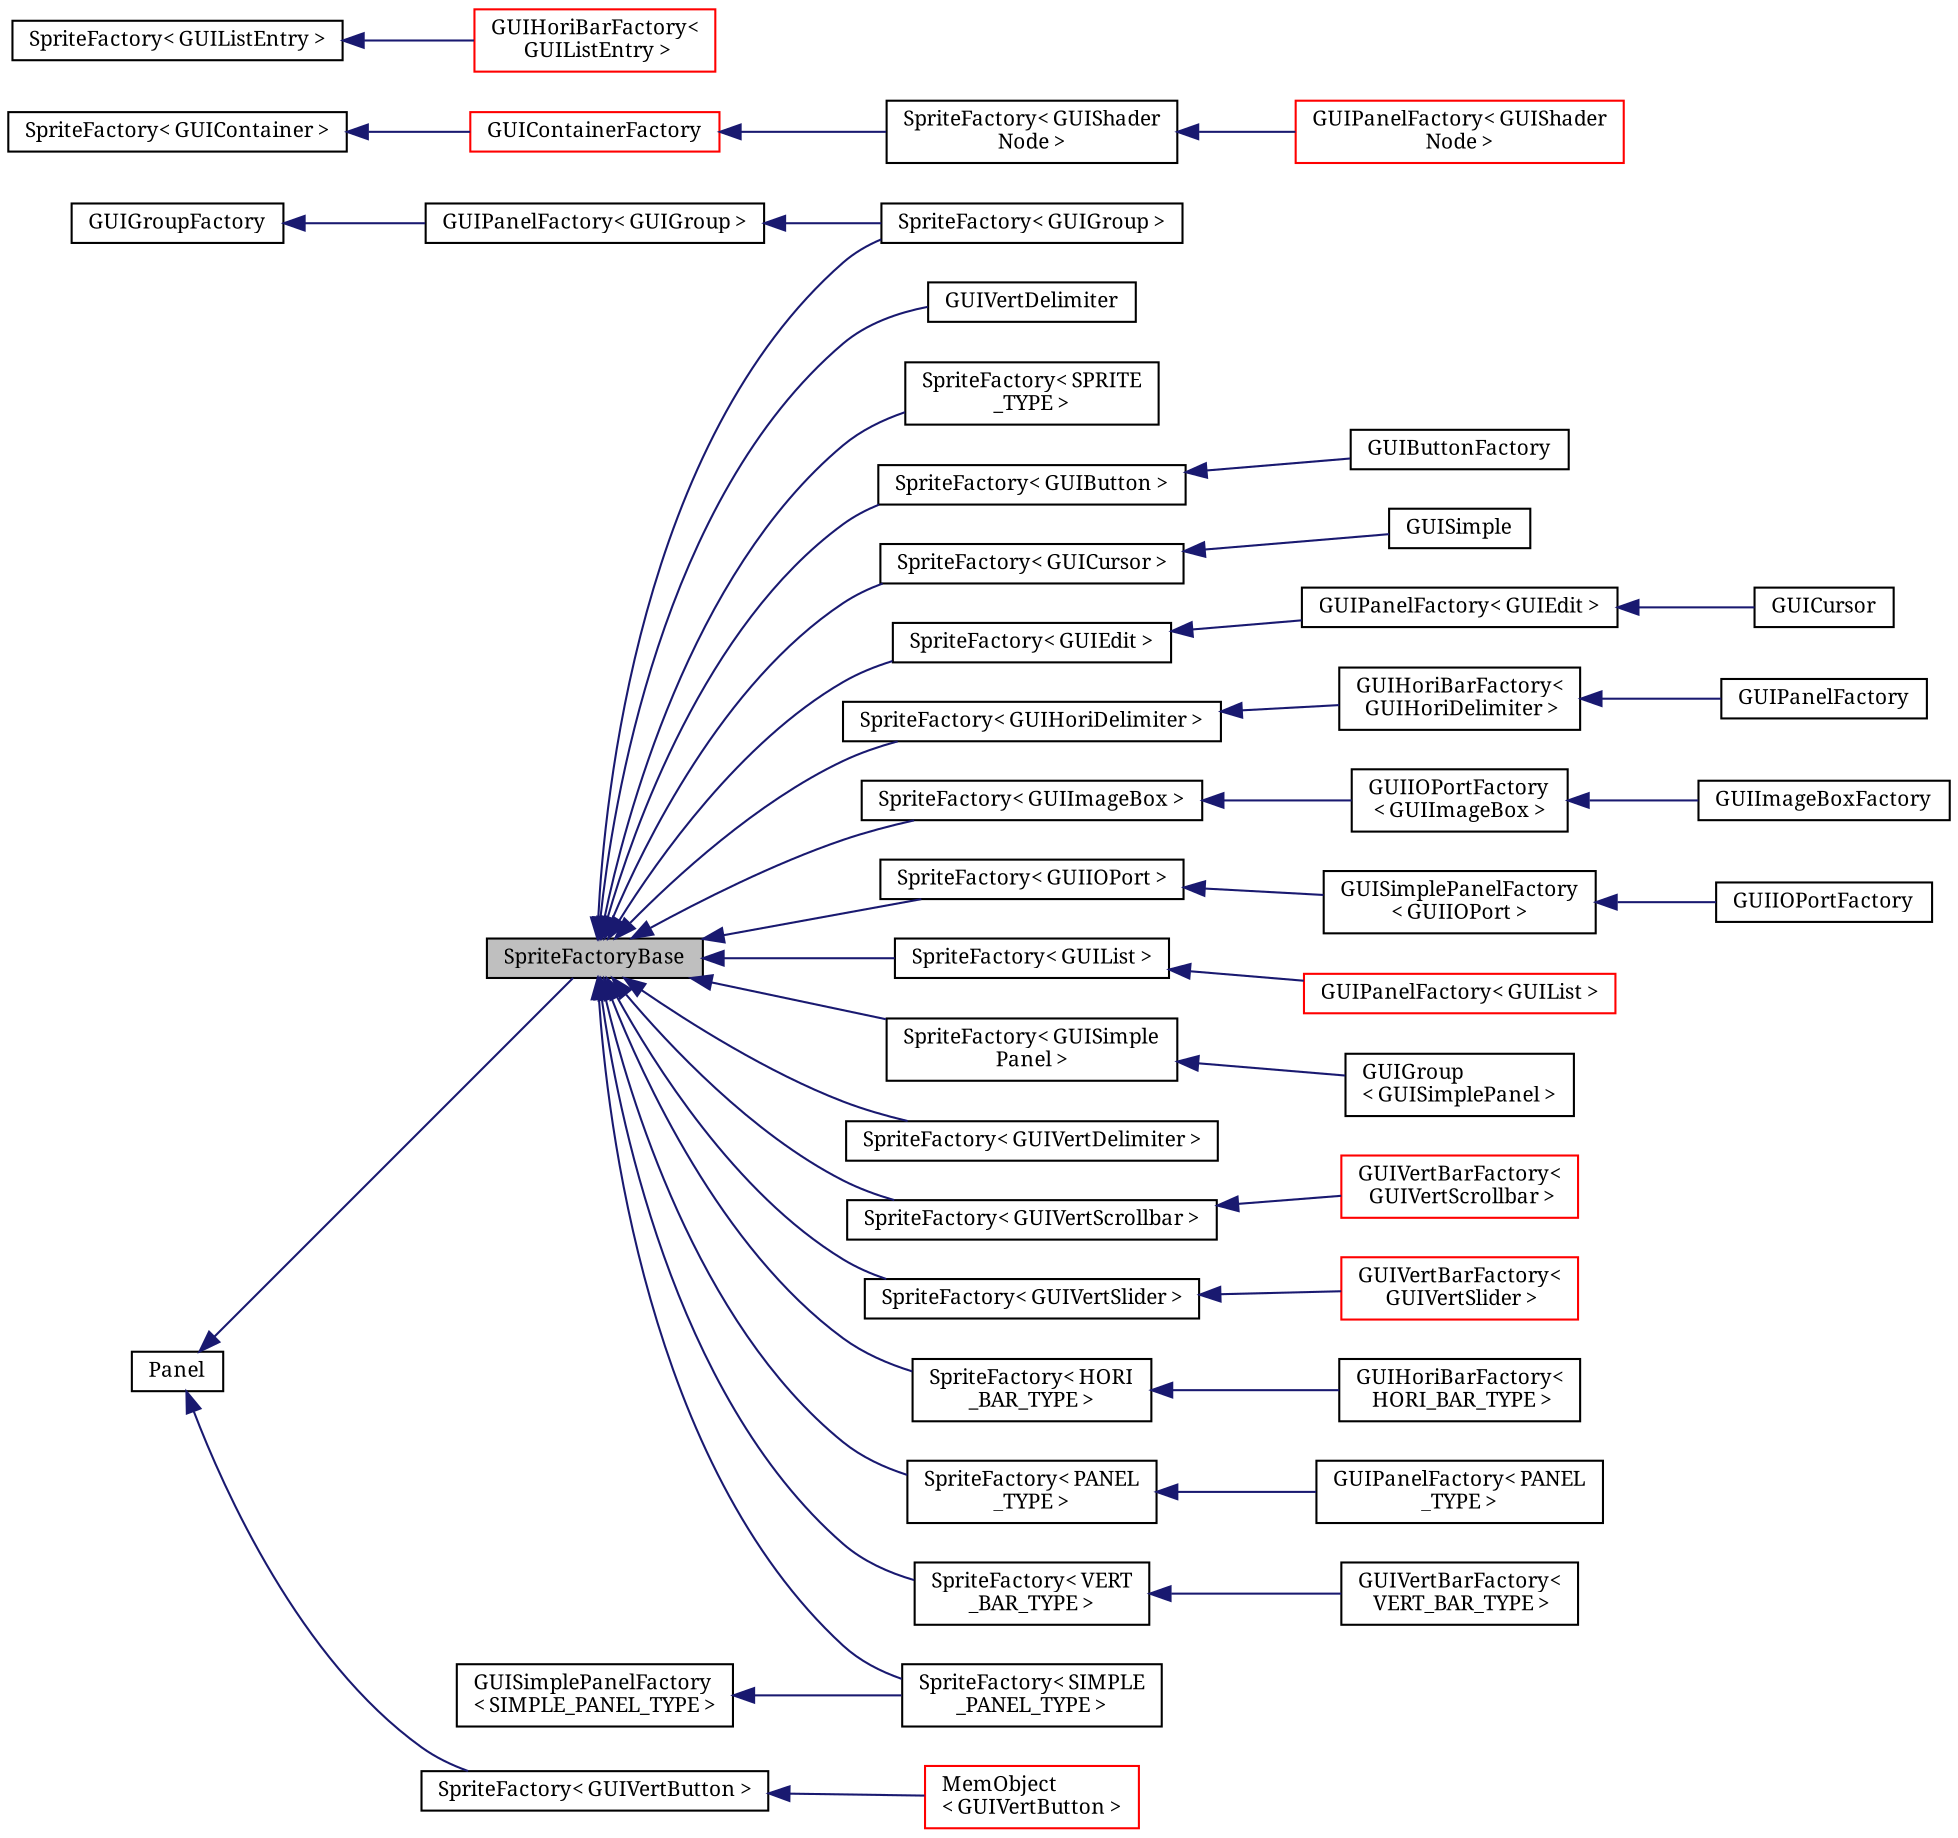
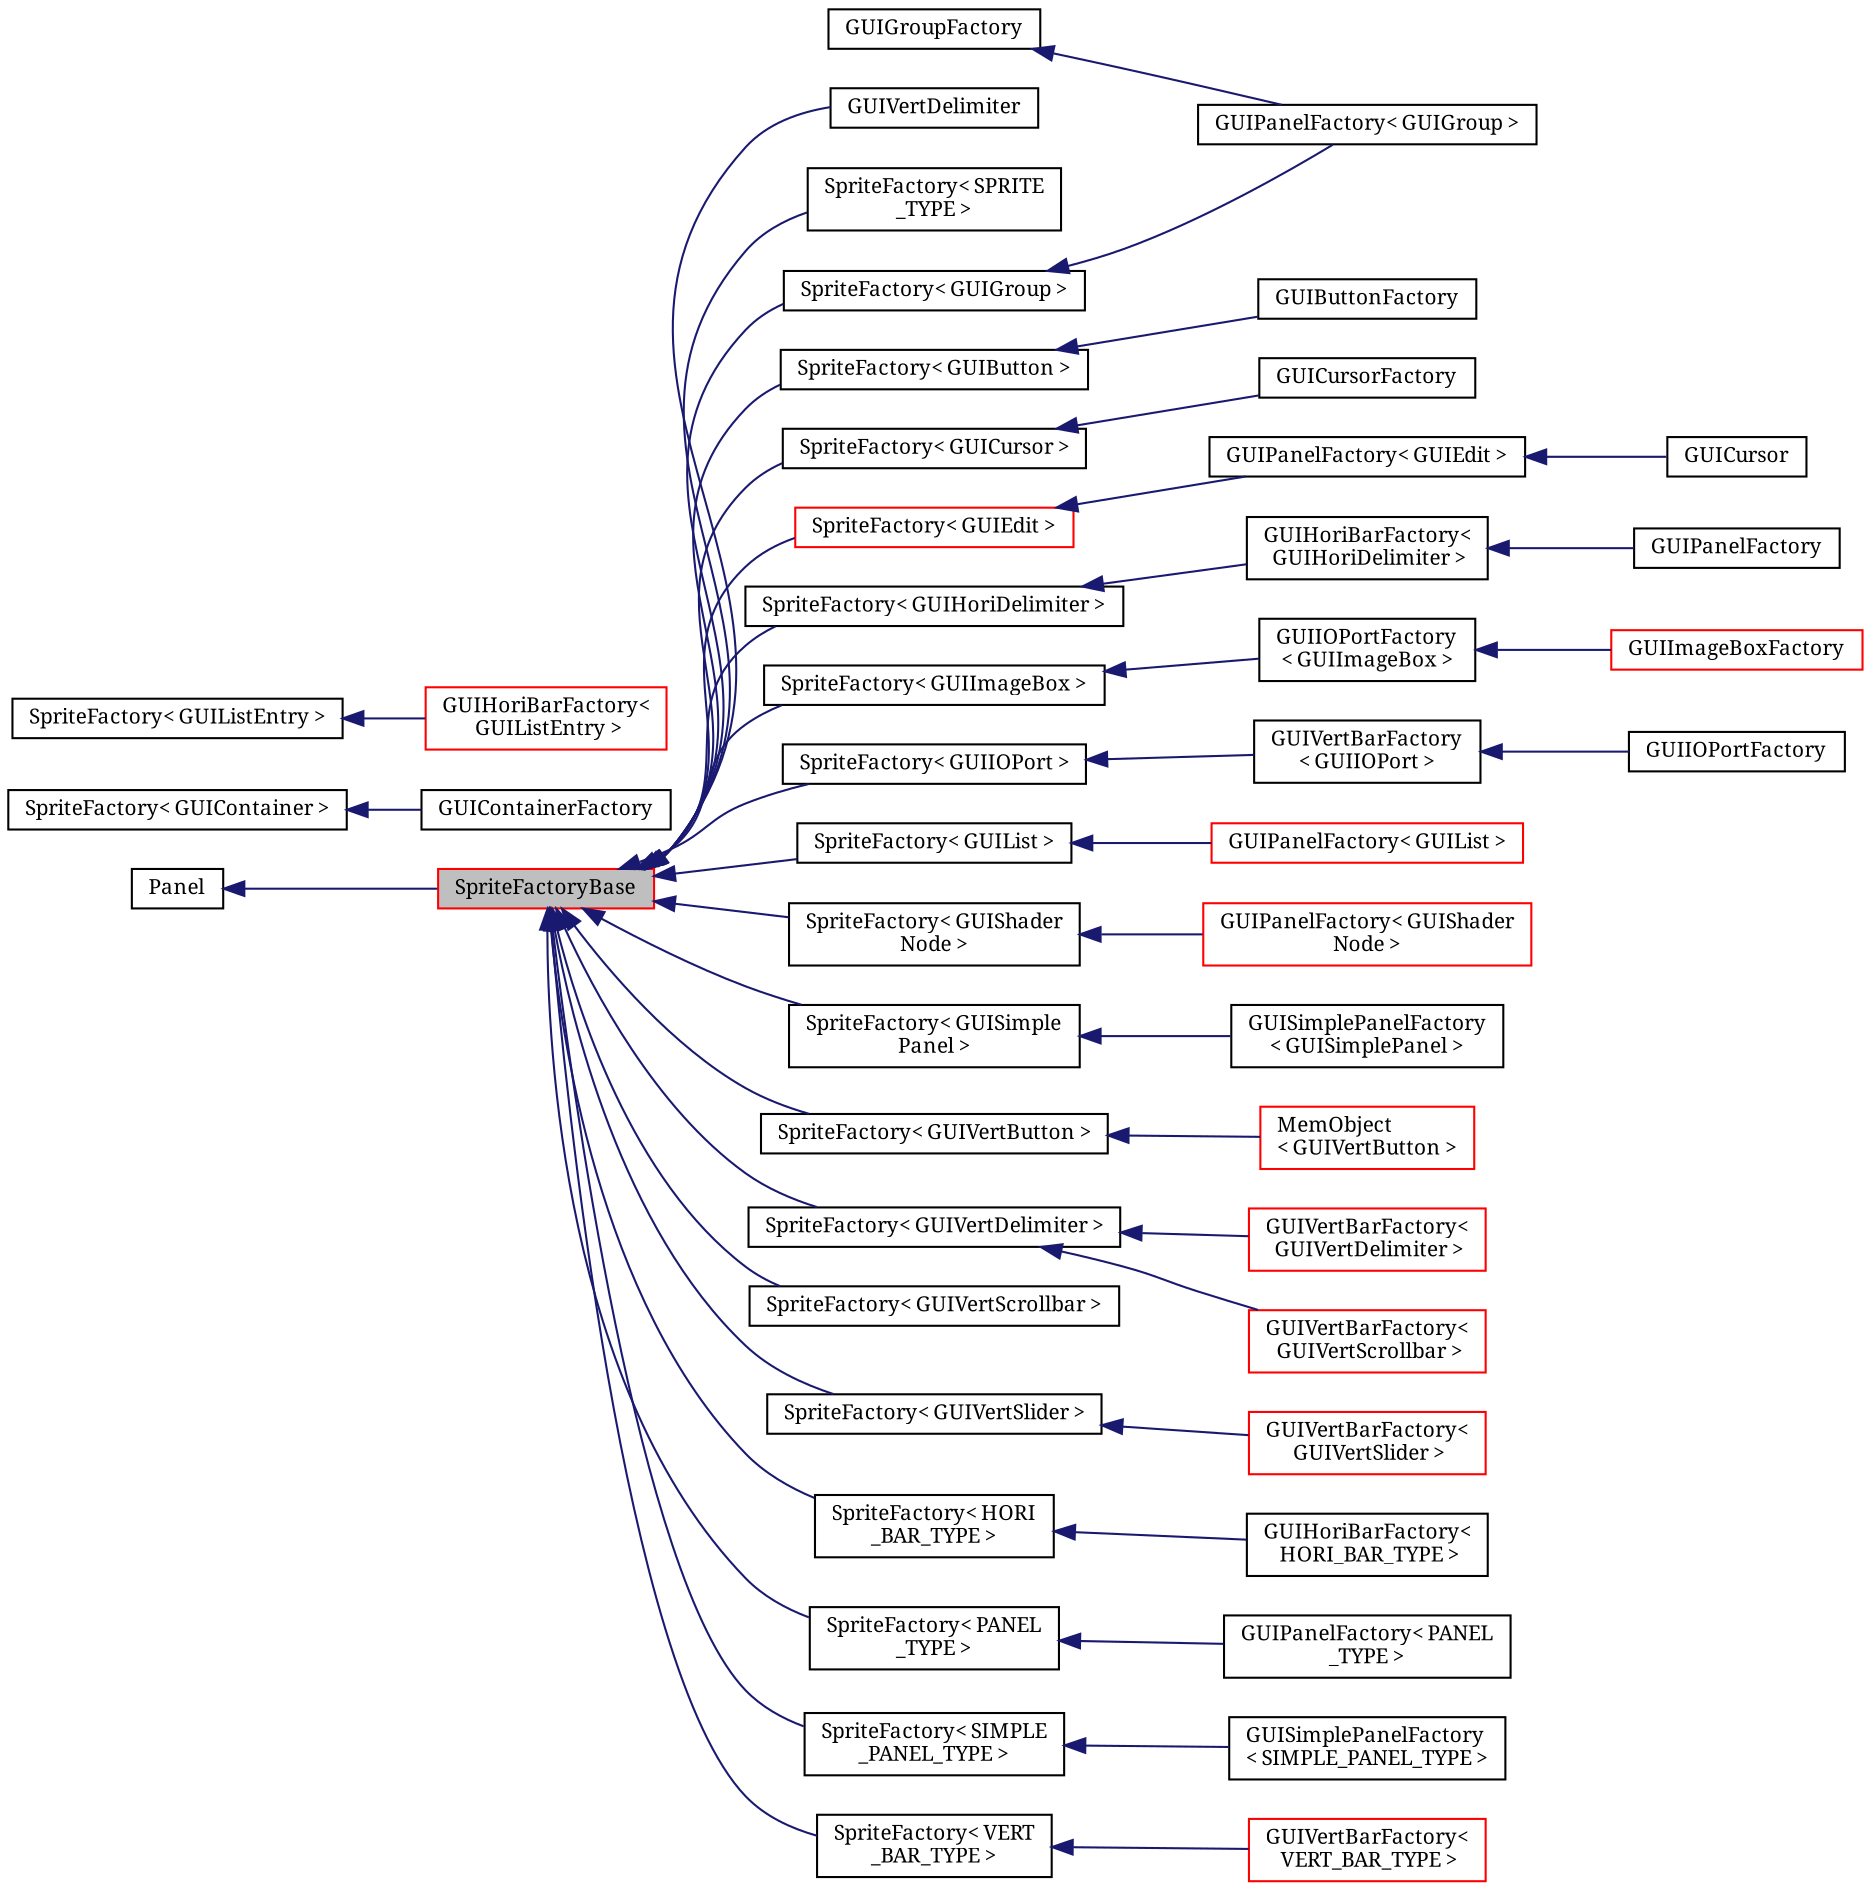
node "GUIContainerFactory": color red -> black
edge "SpriteFactory< GUIShader Node >" -> "GUIContainerFactory": now "SpriteFactory< GUIShader Node >" -> "SpriteFactoryBase"
edge "SpriteFactory< GUIGroup >" -> "GUIPanelFactory< GUIGroup >": reversed
node "GUISimple": label "GUISimple" -> "GUICursorFactory"
node "SpriteFactory< GUIEdit >": color black -> red
node "GUIImageBoxFactory": color black -> red
node "GUISimplePanelFactory < GUIIOPort >": label "GUISimplePanelFactory < GUIIOPort >" -> "GUIVertBarFactory < GUIIOPort >"
node "SpriteFactoryBase": color black -> red
node "GUIGroup < GUISimplePanel >": label "GUIGroup < GUISimplePanel >" -> "GUISimplePanelFactory < GUISimplePanel >"
edge "GUIVertBarFactory< GUIVertScrollbar >" -> "SpriteFactory< GUIVertScrollbar >": now "GUIVertBarFactory< GUIVertScrollbar >" -> "SpriteFactory< GUIVertDelimiter >"
node "GUIVertBarFactory< GUIVertDelimiter >": added
node "GUIVertBarFactory< VERT_BAR_TYPE >": color black -> red
edge "SpriteFactory< GUIVertButton >" -> "Panel": now "SpriteFactory< GUIVertButton >" -> "SpriteFactoryBase"
edge "SpriteFactory< SIMPLE _PANEL_TYPE >" -> "GUISimplePanelFactory < SIMPLE_PANEL_TYPE >": reversed
